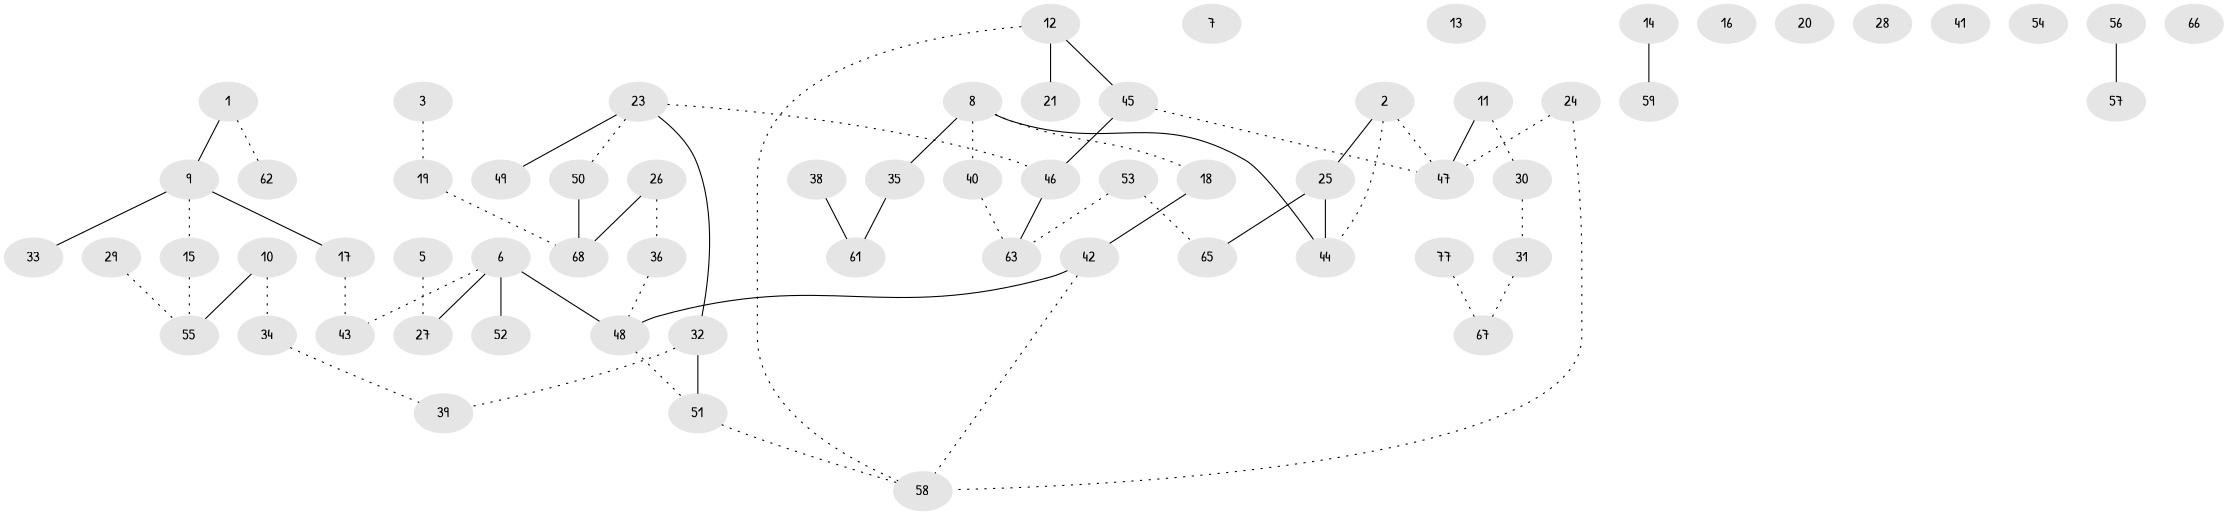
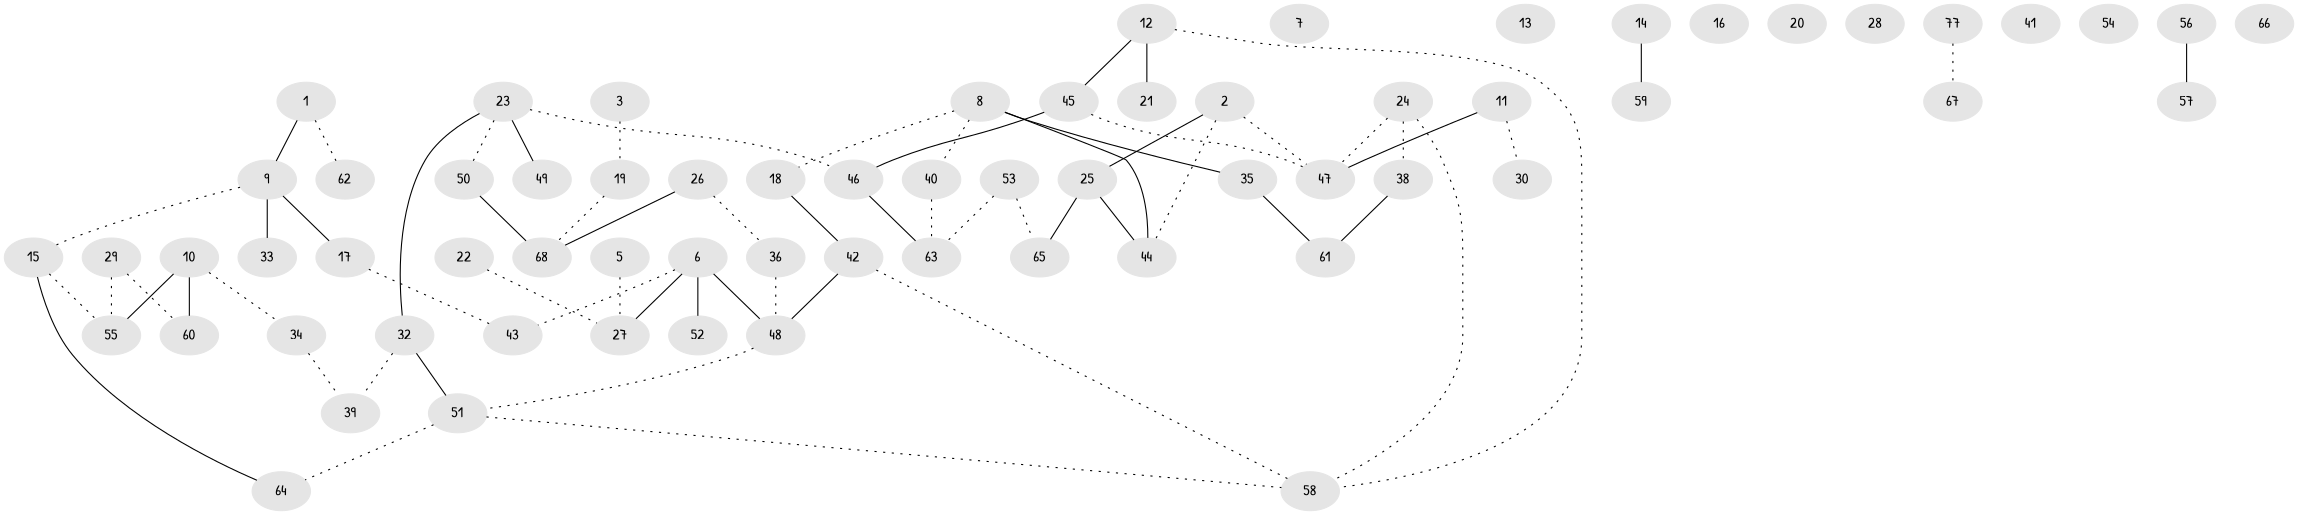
edge "24" -- "38": added
node "22": added
node "31": removed
node "60": added
node "64": added
